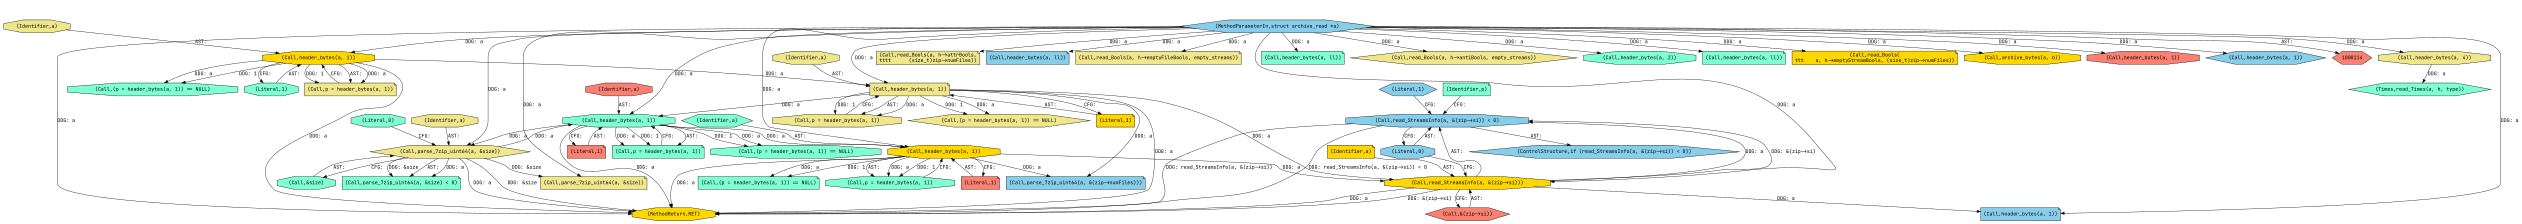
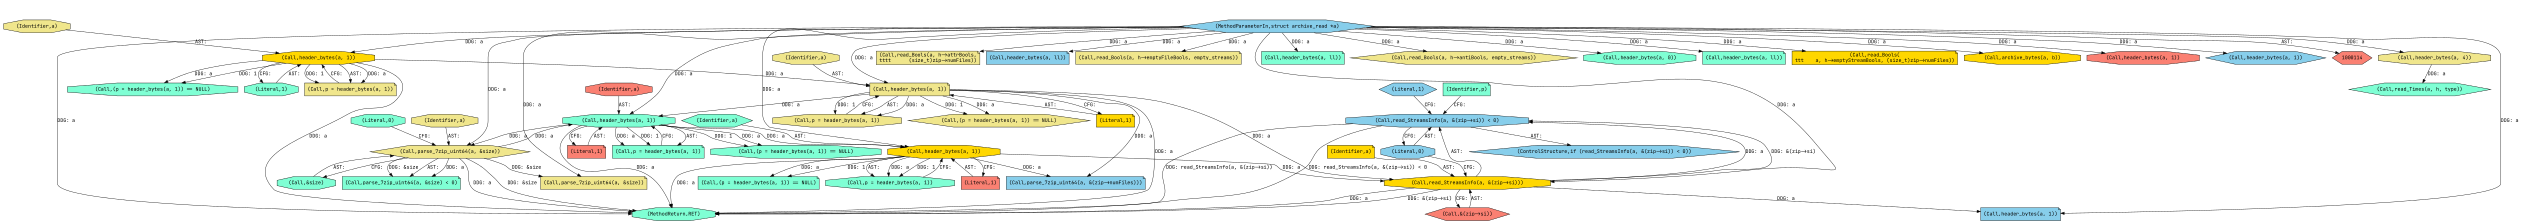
node "(Call,header_bytes(a, 2))": label "(Call,header_bytes(a, 2))" -> "(Call,header_bytes(a, 0))"
node "(Times,read_Times(a, h, type))": label "(Times,read_Times(a, h, type))" -> "(Call,read_Times(a, h, type))"
node "(MethodReturn,RET)": fillcolor gold -> aquamarine
